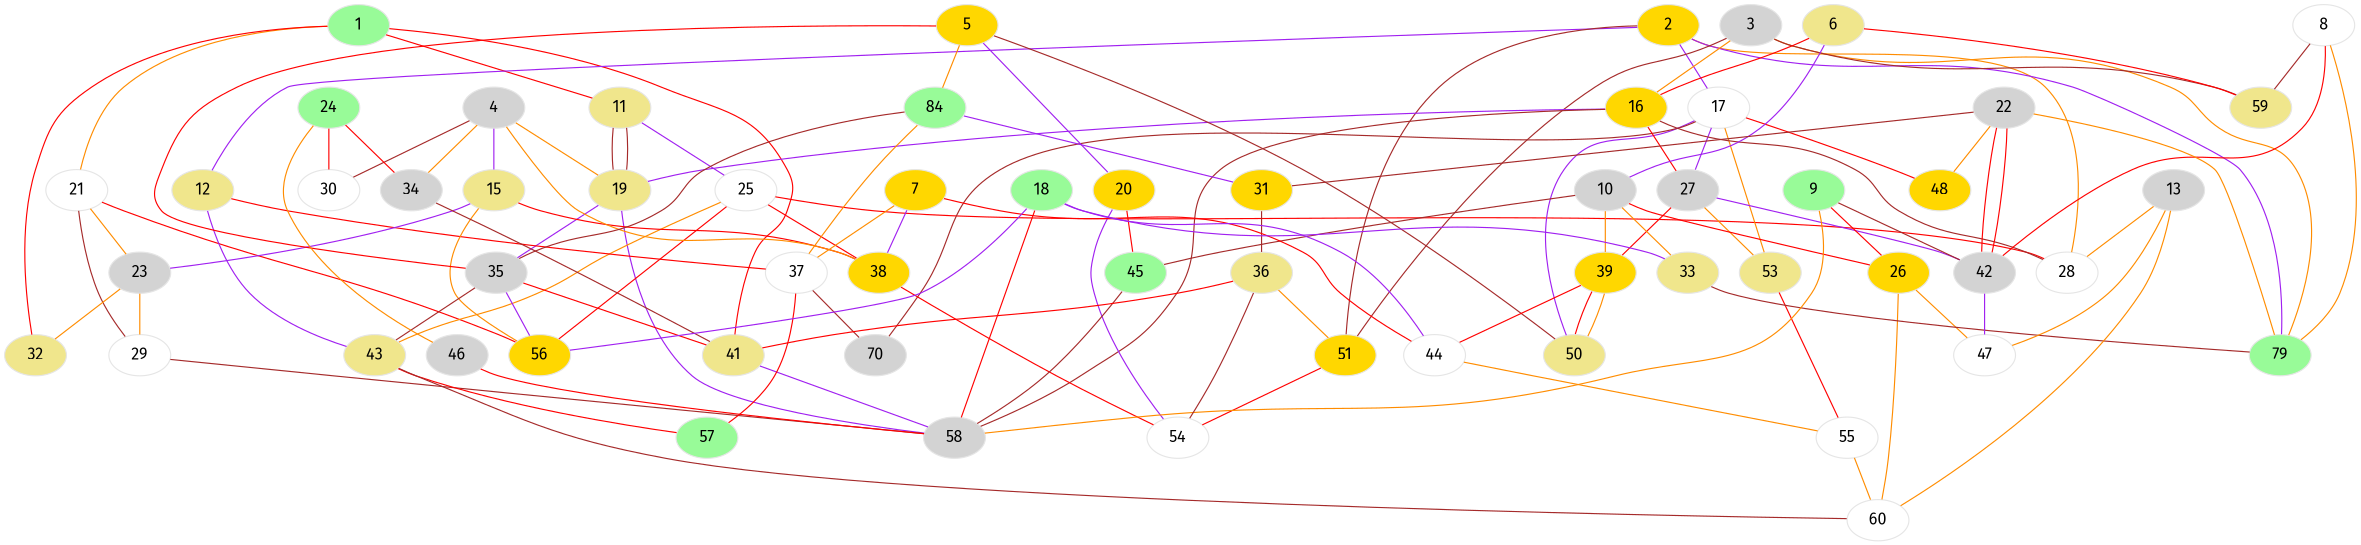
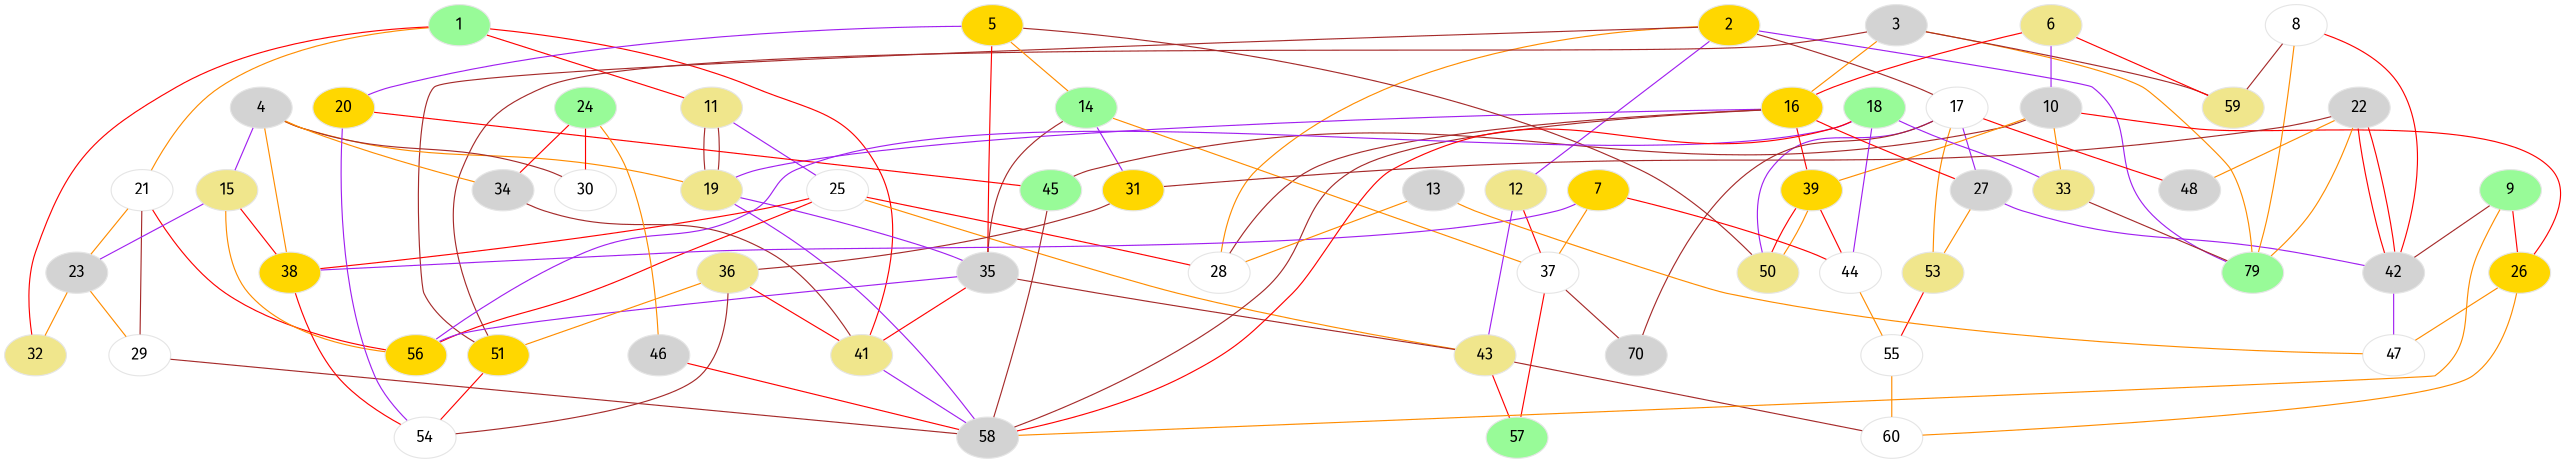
edge "2" -- "17": color purple -> brown
node "84": label "84" -> "14"
node "48": fillcolor gold -> lightgrey
edge "27" -- "39": now "16" -- "39"
edge "13" -- "60": removed
